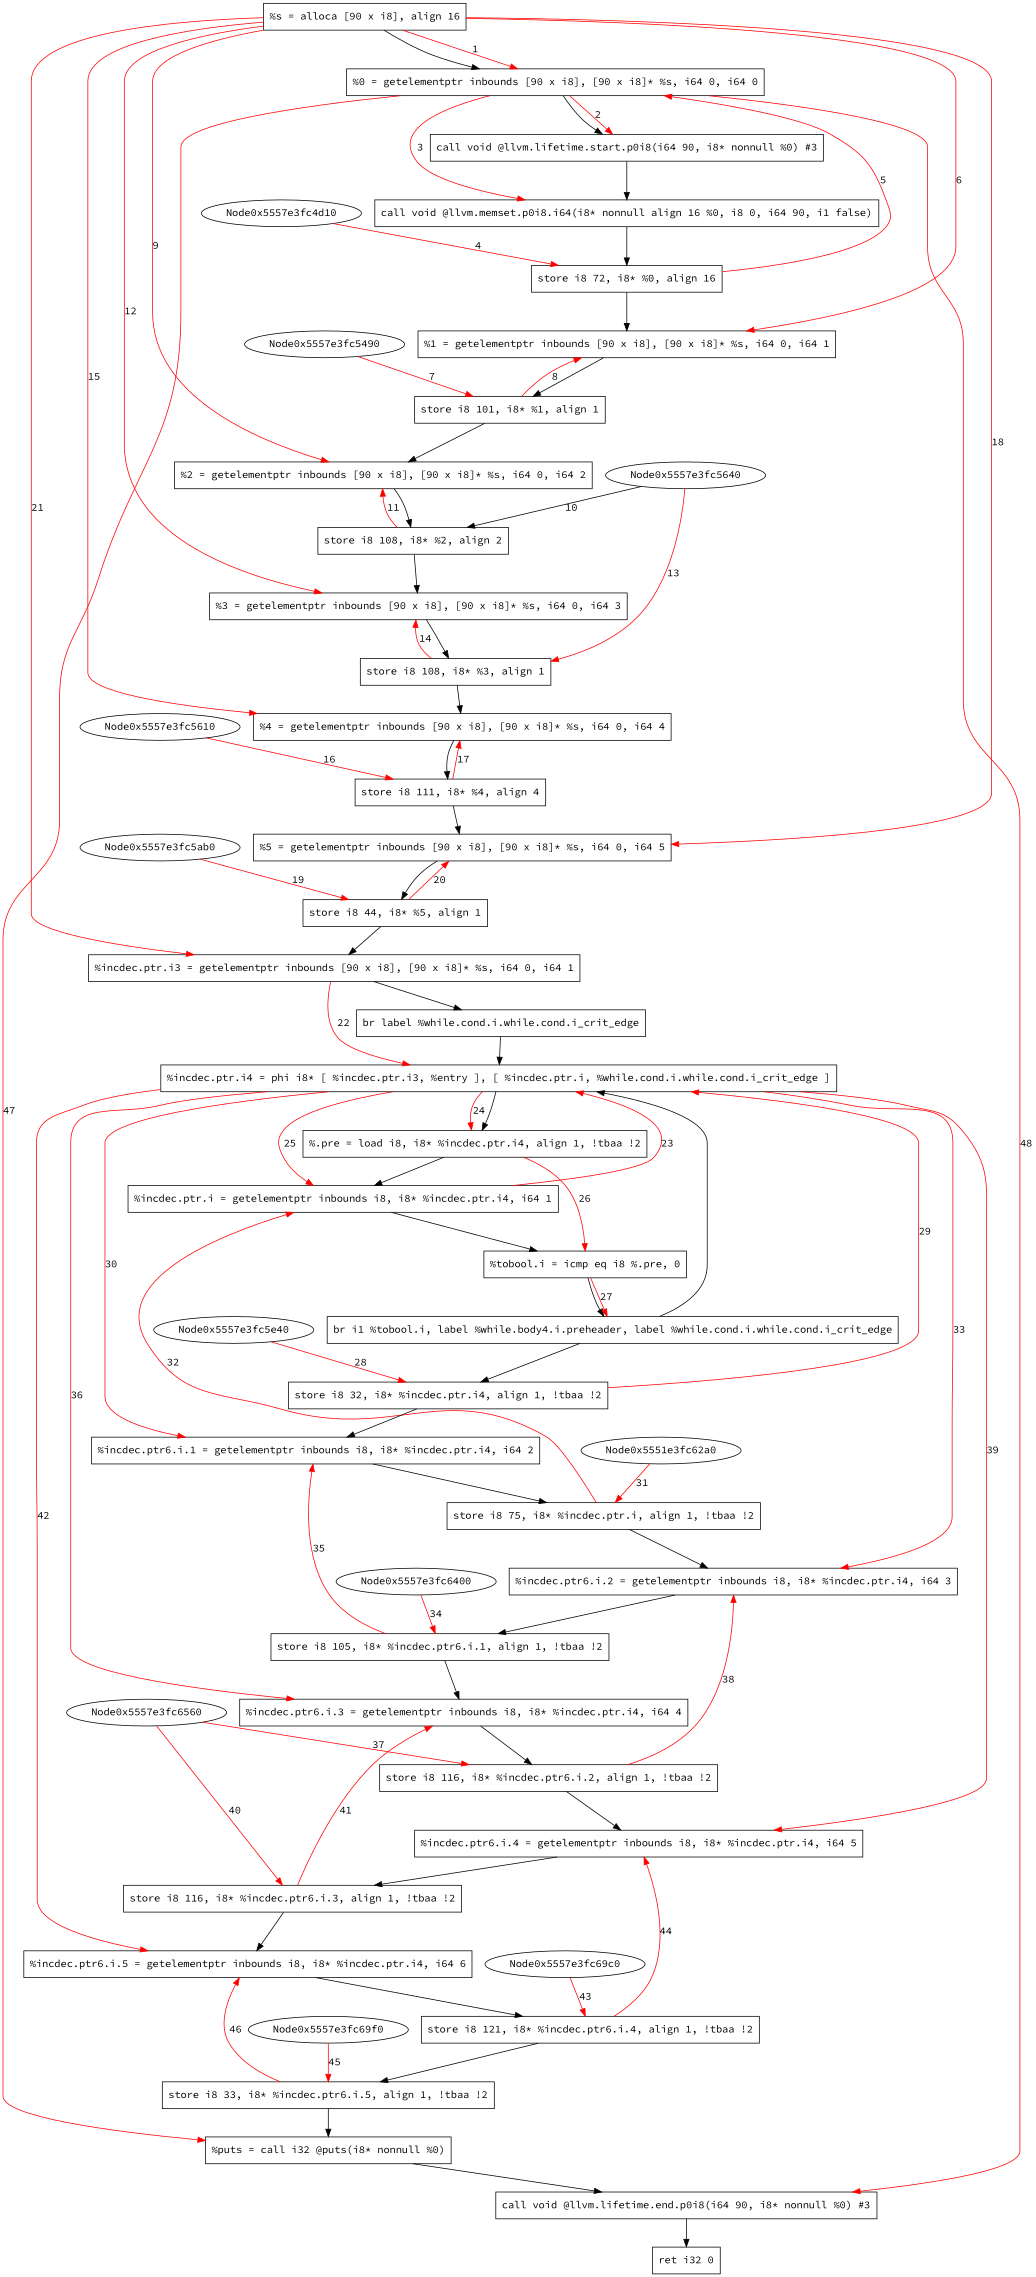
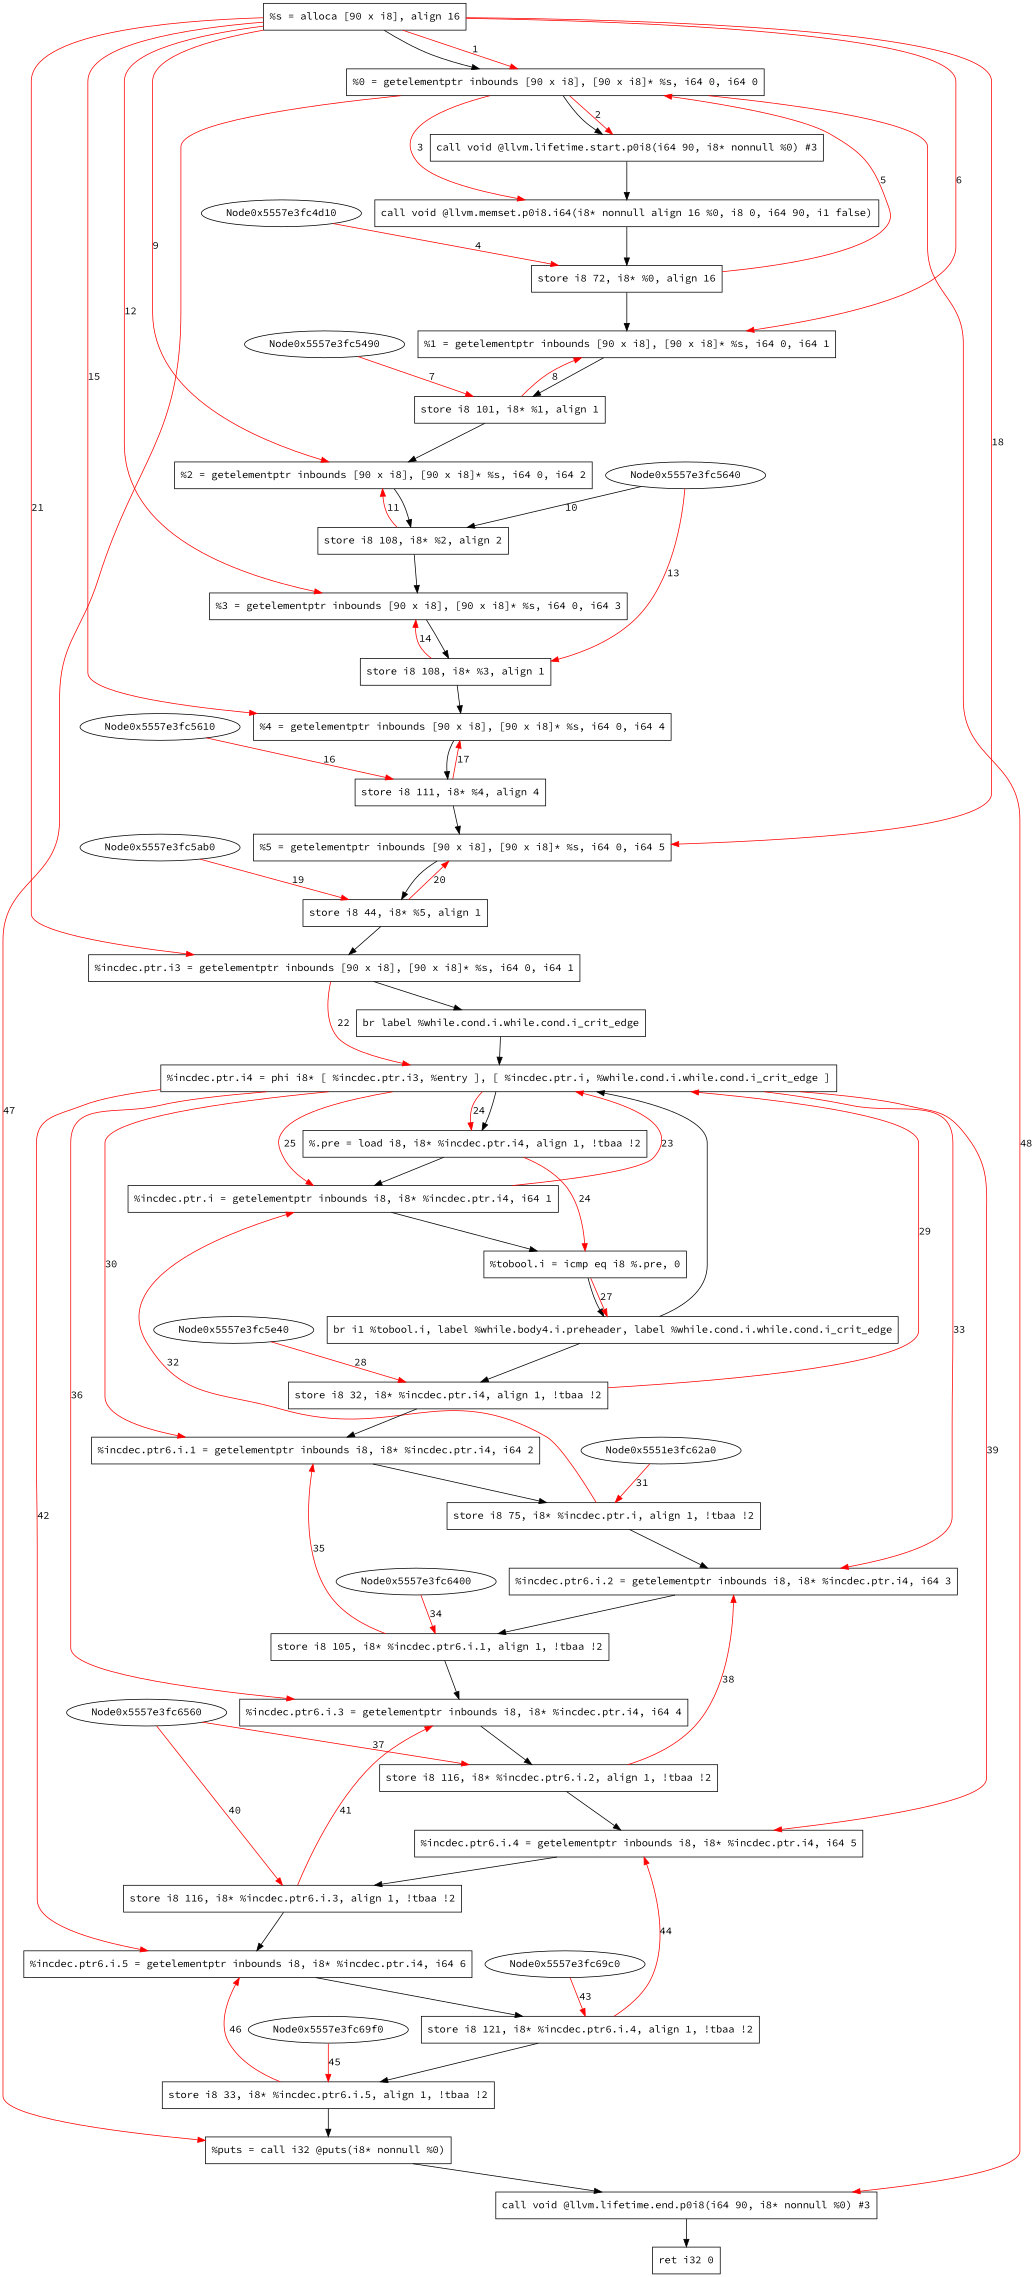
edge "%.pre = load i8, i8* %incdec.ptr.i4, align 1, !tbaa !2" -> "%tobool.i = icmp eq i8 %.pre, 0": label "26" -> "24"
